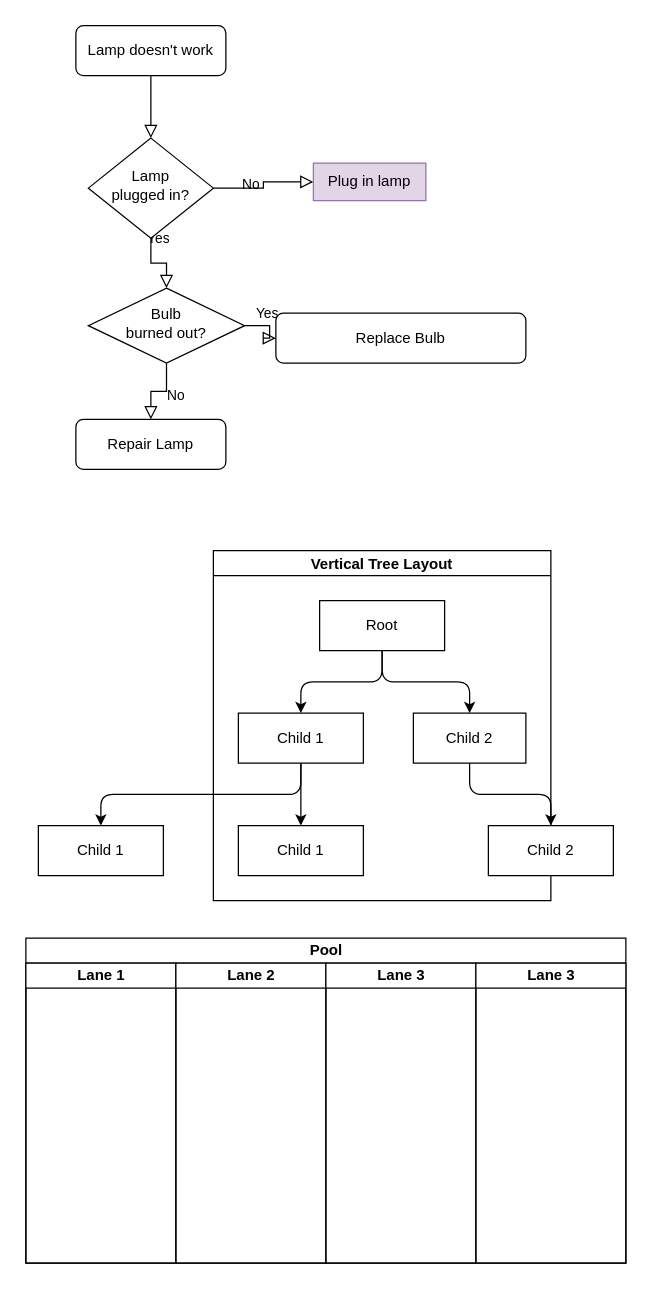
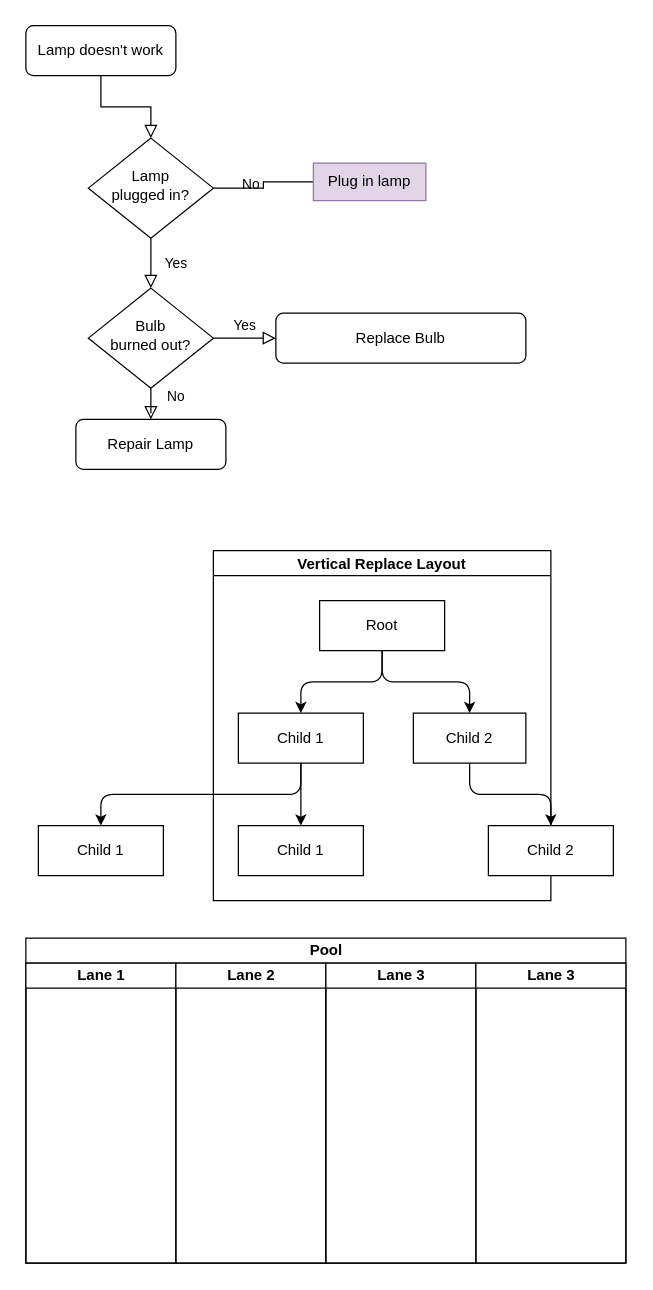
node "Lamp doesn't work": moved (151, 51) -> (101, 51)
edge "Lamp plugged in?" -> "Plug in lamp": arrowhead block -> none
node "Bulb burned out?": size 156x75 -> 125x100
node "Vertical Tree Layout": label "Vertical Tree Layout" -> "Vertical Replace Layout"
